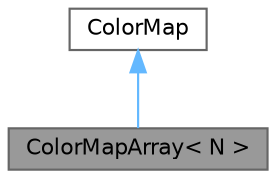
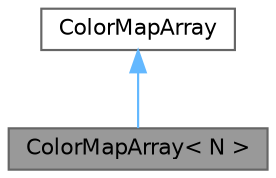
node "ColorMap": label "ColorMap" -> "ColorMapArray"
